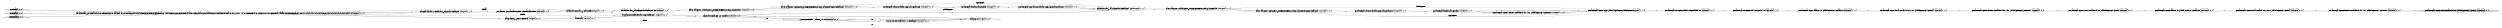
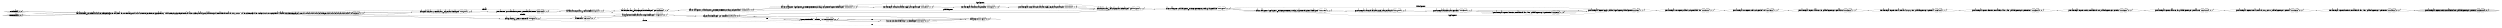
node "testIndexTask['1', '0', '0']": removed
